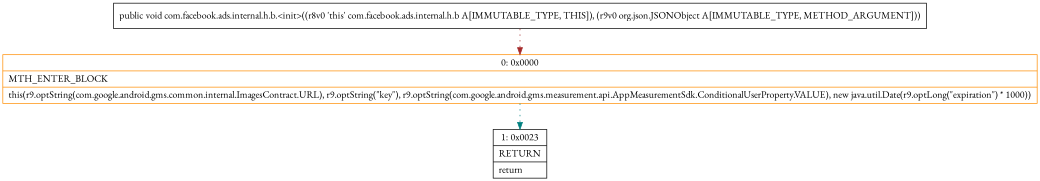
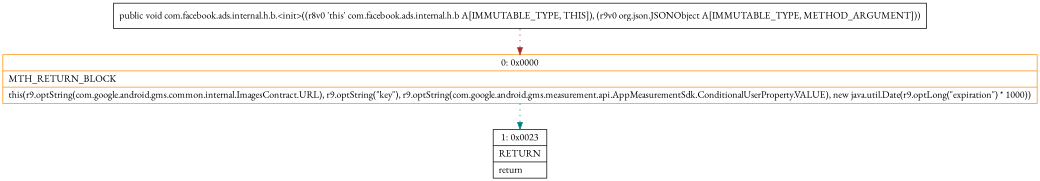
node "0: 0x0000": text "MTH_ENTER_BLOCK" -> "MTH_RETURN_BLOCK"
